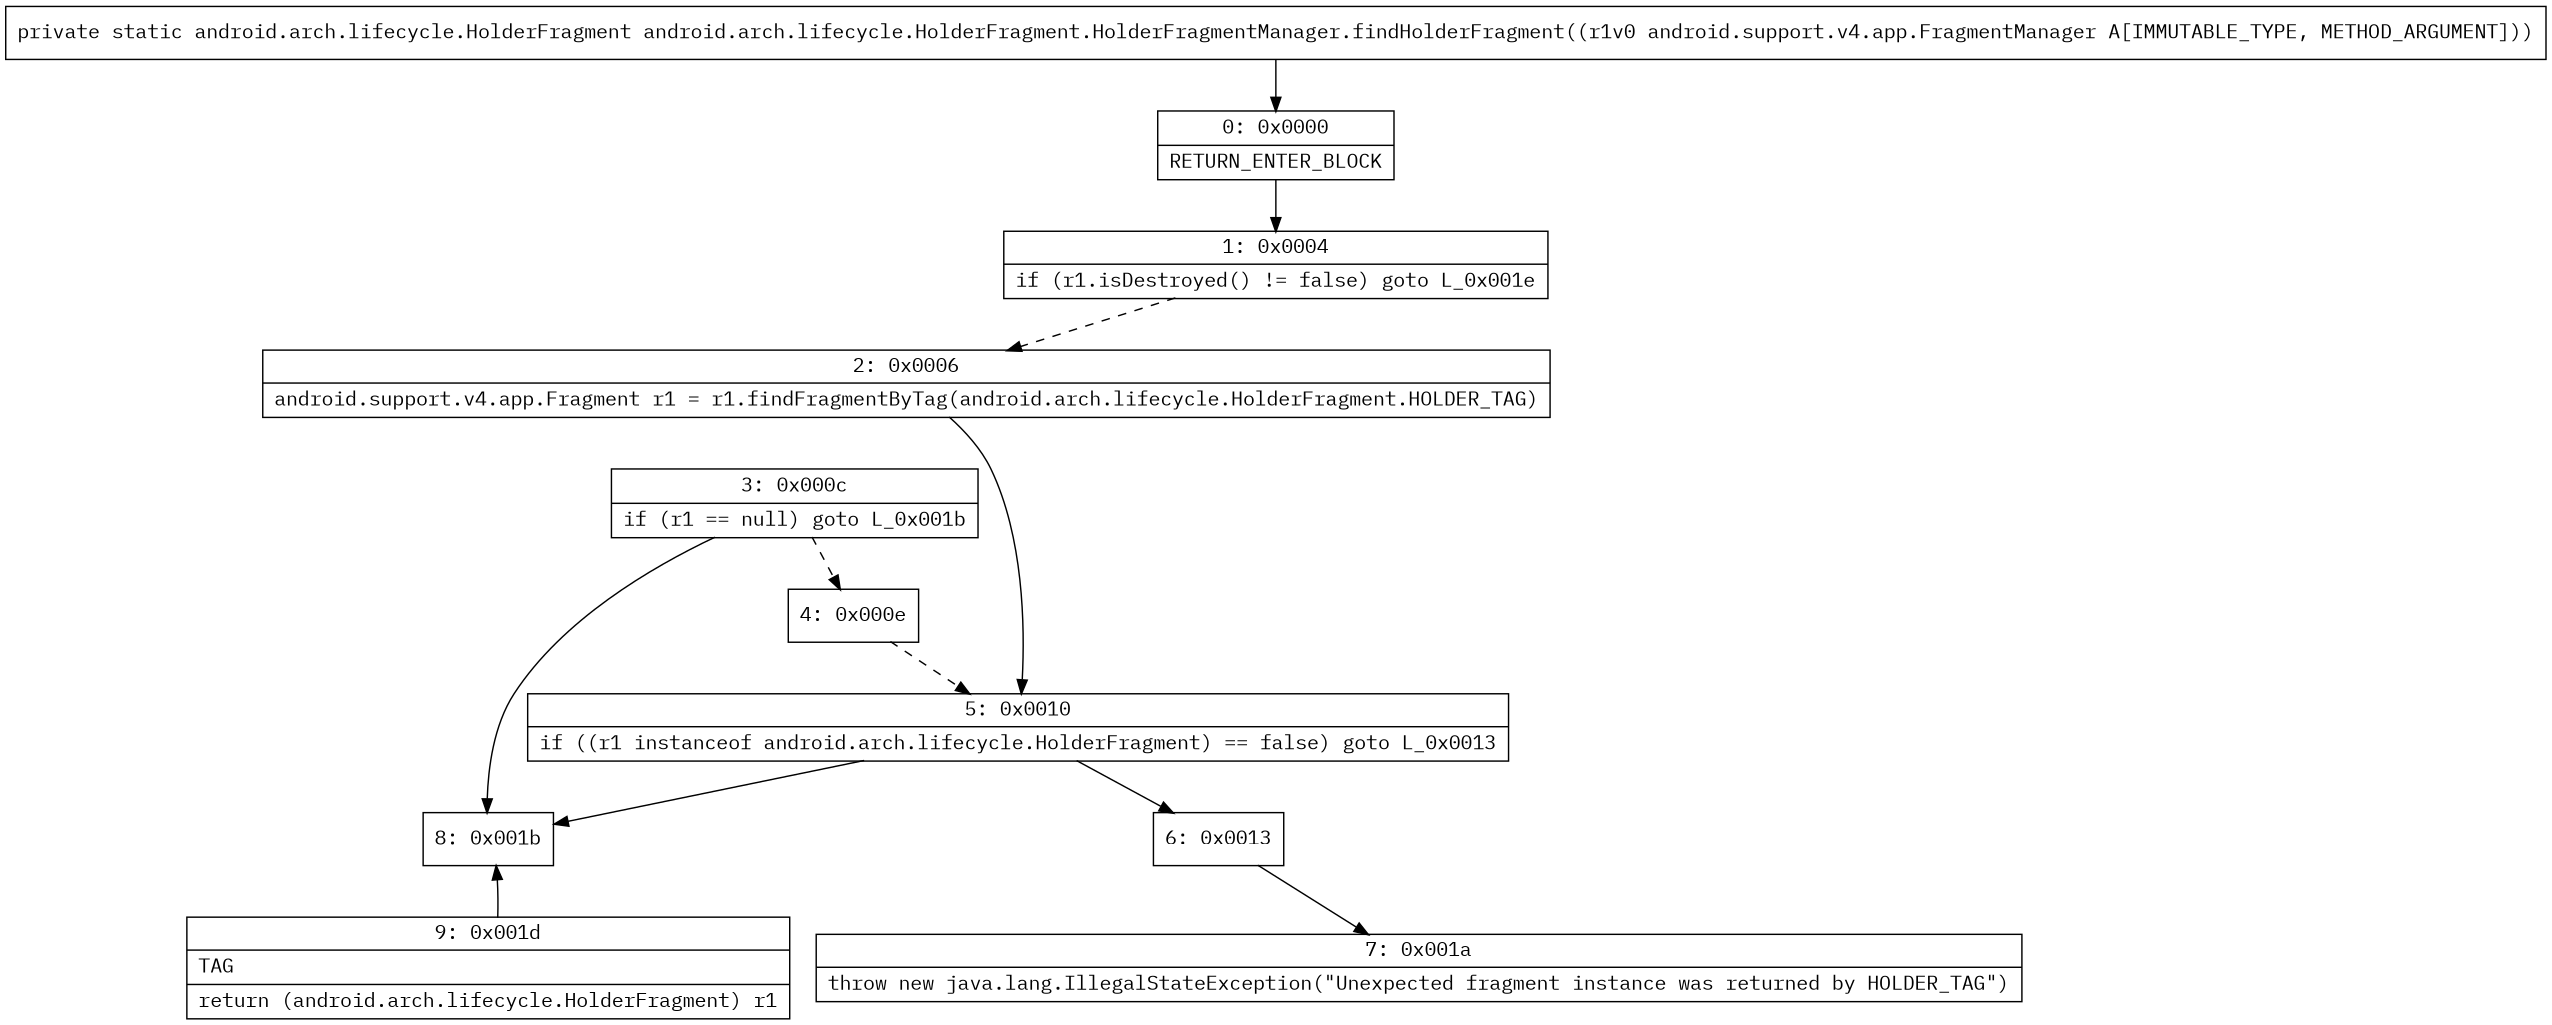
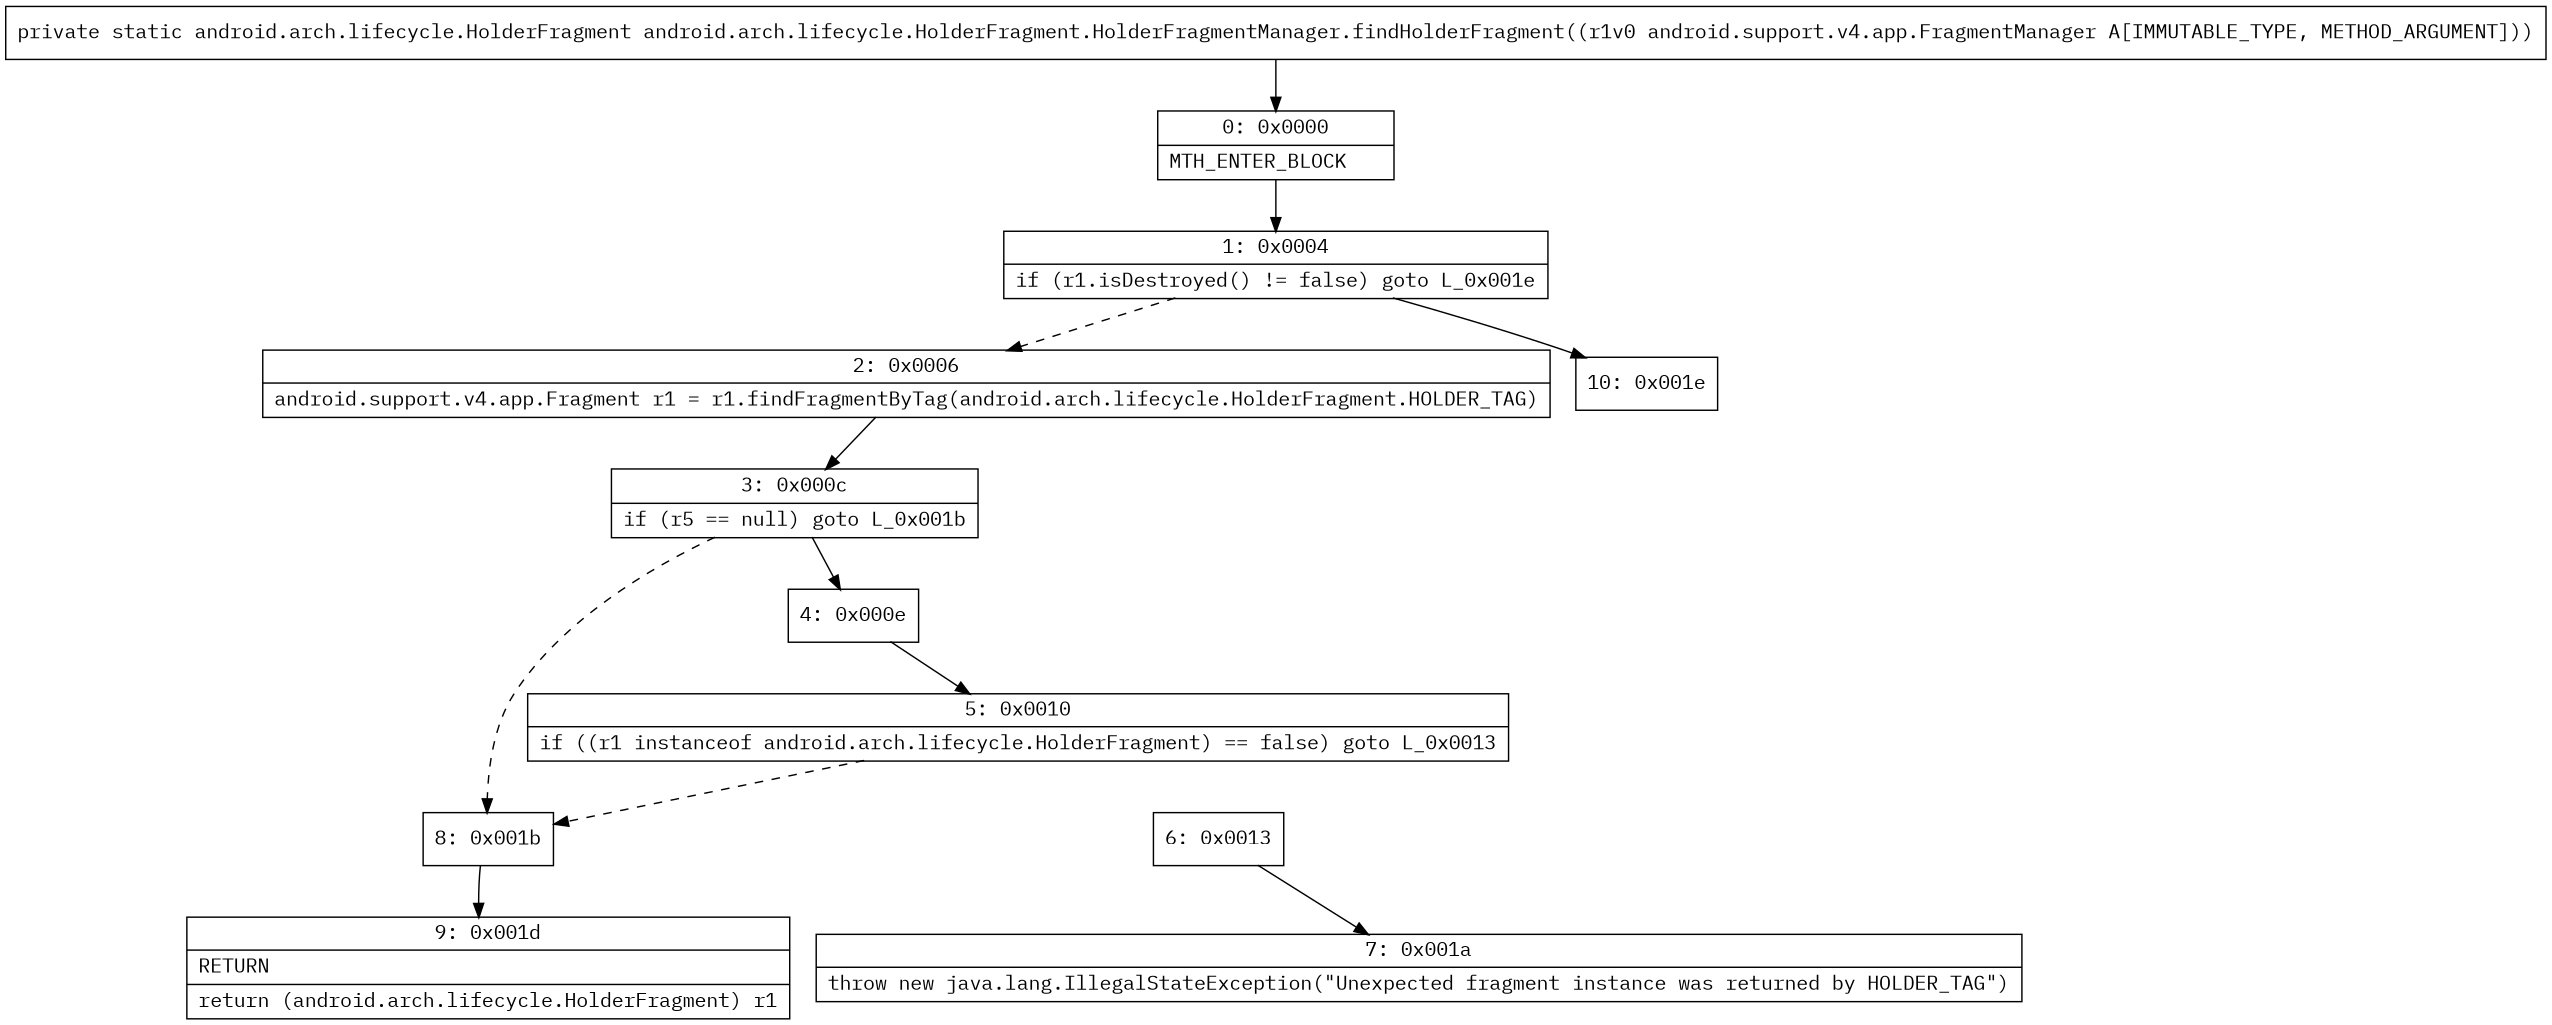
node "0: 0x0000": text "RETURN_ENTER_BLOCK" -> "MTH_ENTER_BLOCK"
node "10: 0x001e": added
node "3: 0x000c": text "if (r1 == null) goto L_0x001b" -> "if (r5 == null) goto L_0x001b"
edge "2: 0x0006" -> "5: 0x0010": now "2: 0x0006" -> "3: 0x000c"
edge "3: 0x000c" -> "4: 0x000e": style dashed -> solid
edge "3: 0x000c" -> "8: 0x001b": style solid -> dashed
edge "4: 0x000e" -> "5: 0x0010": style dashed -> solid
edge "5: 0x0010" -> "6: 0x0013": removed
edge "5: 0x0010" -> "8: 0x001b": style solid -> dashed
edge "9: 0x001d" -> "8: 0x001b": reversed
node "9: 0x001d": text "TAG" -> "RETURN"
